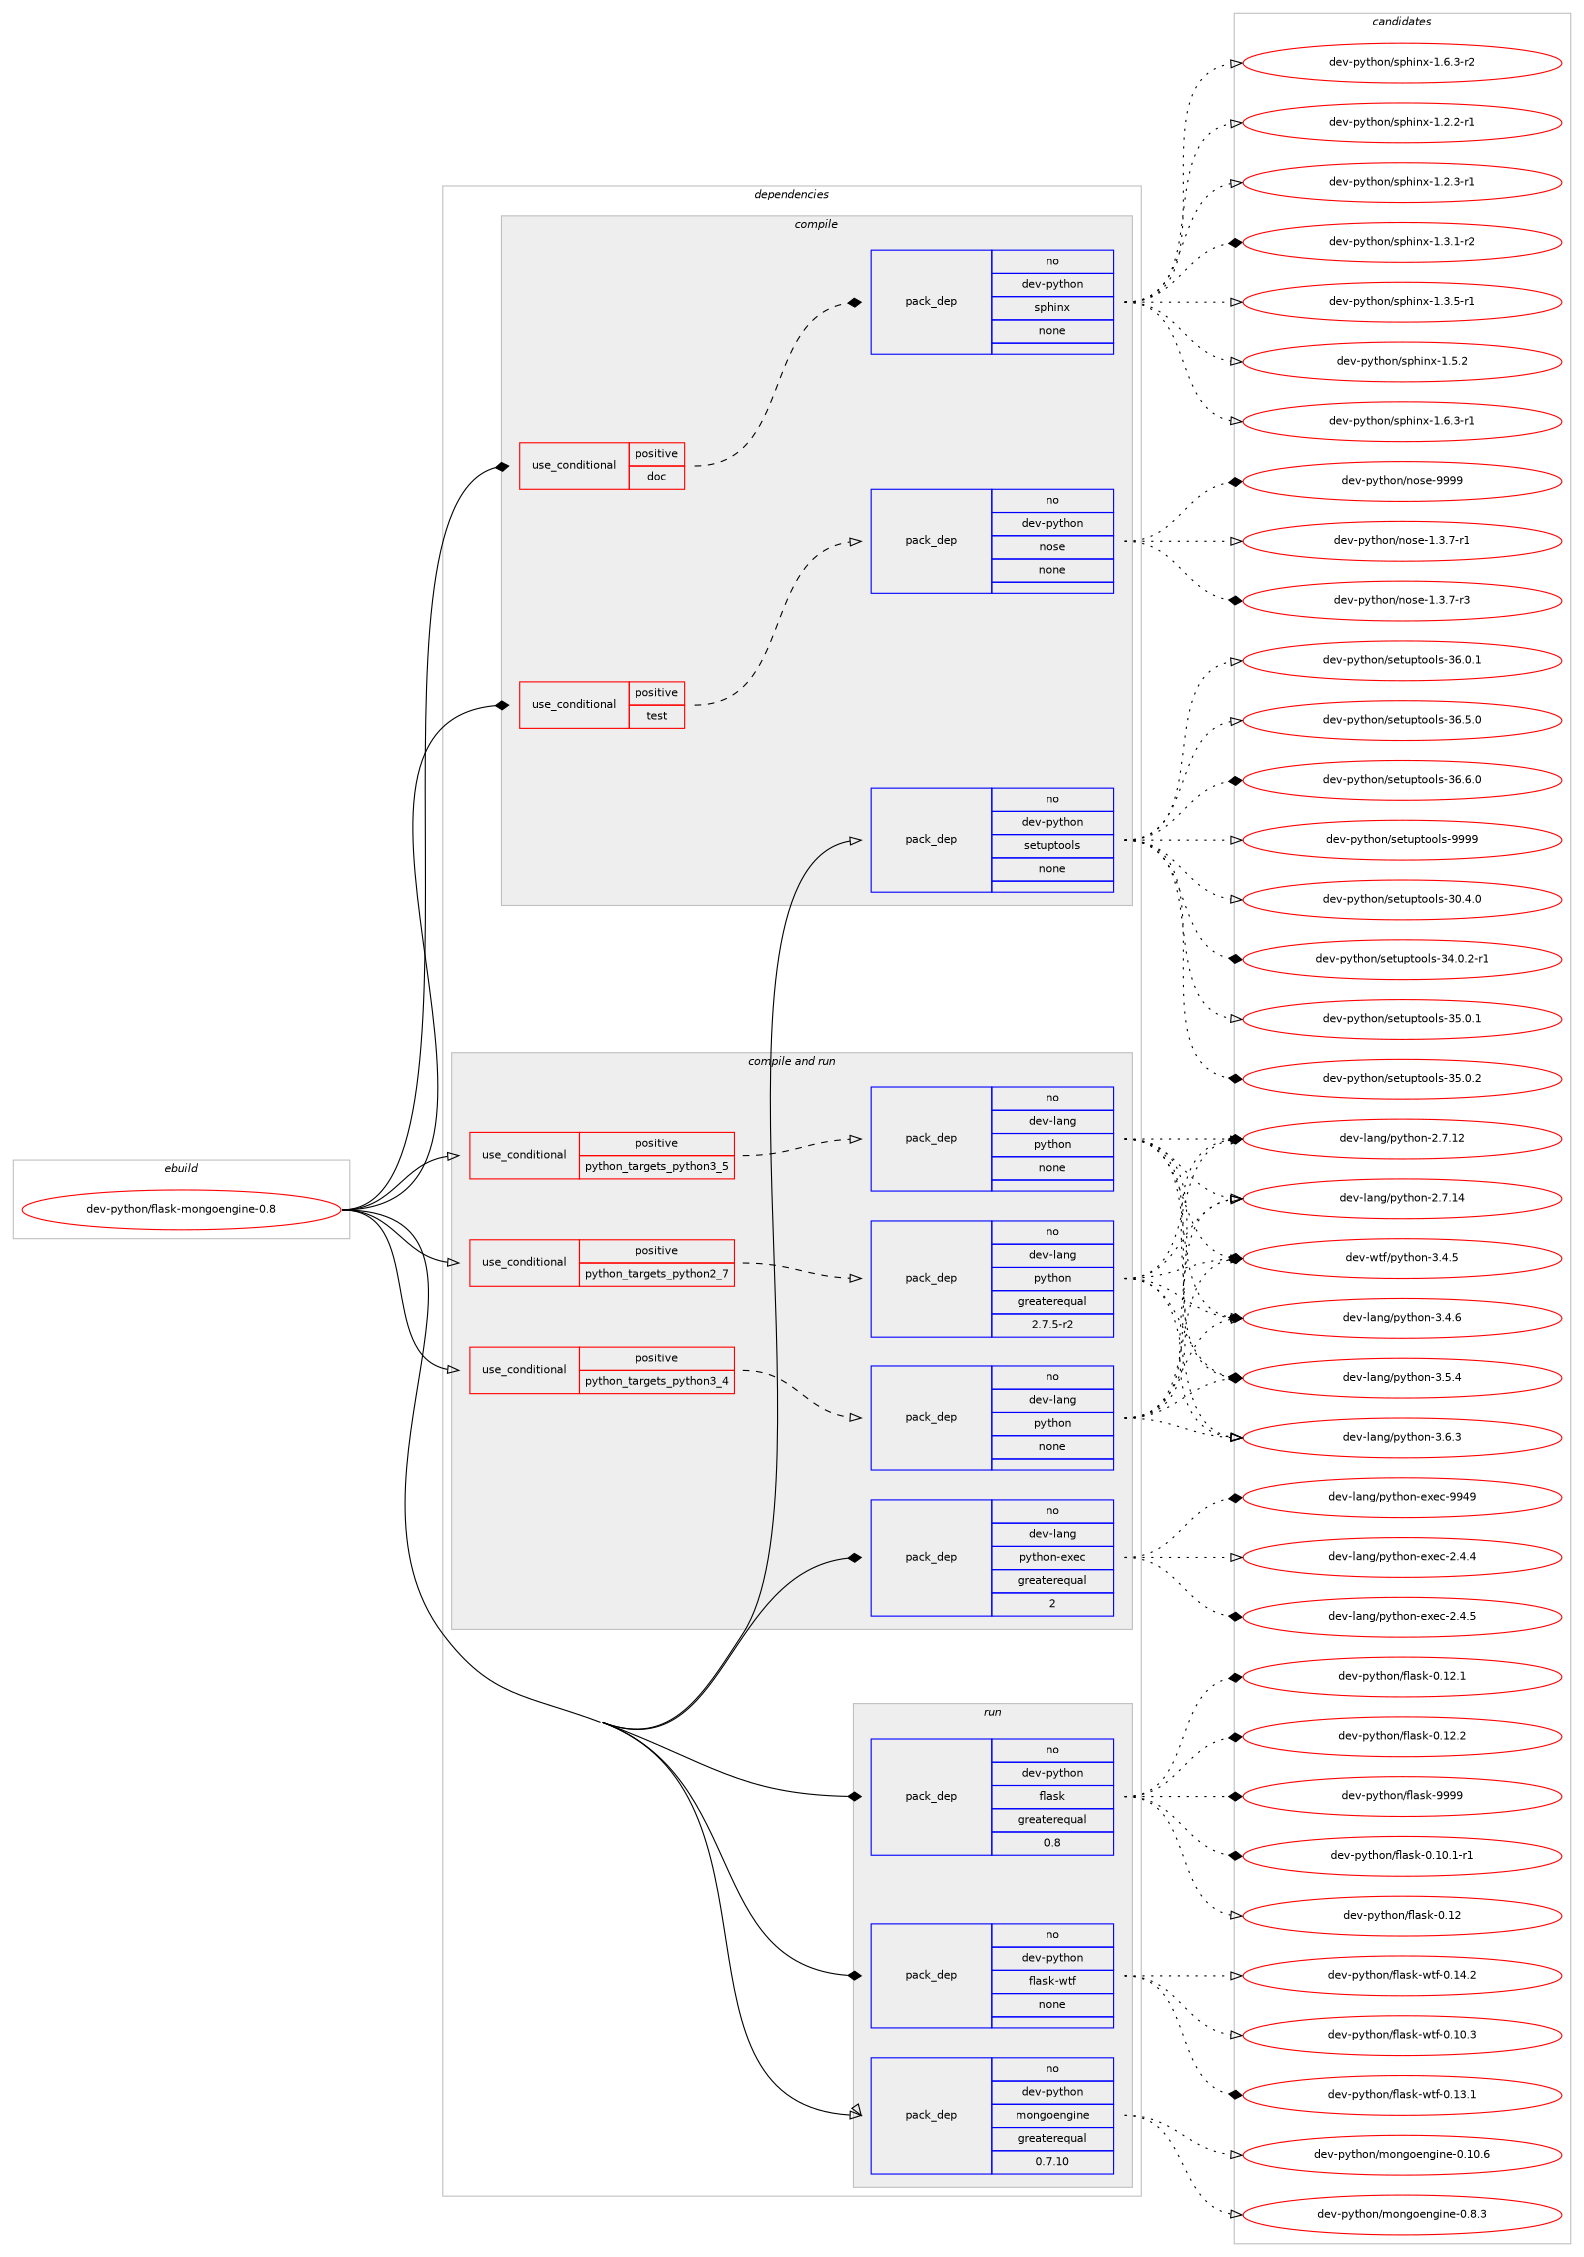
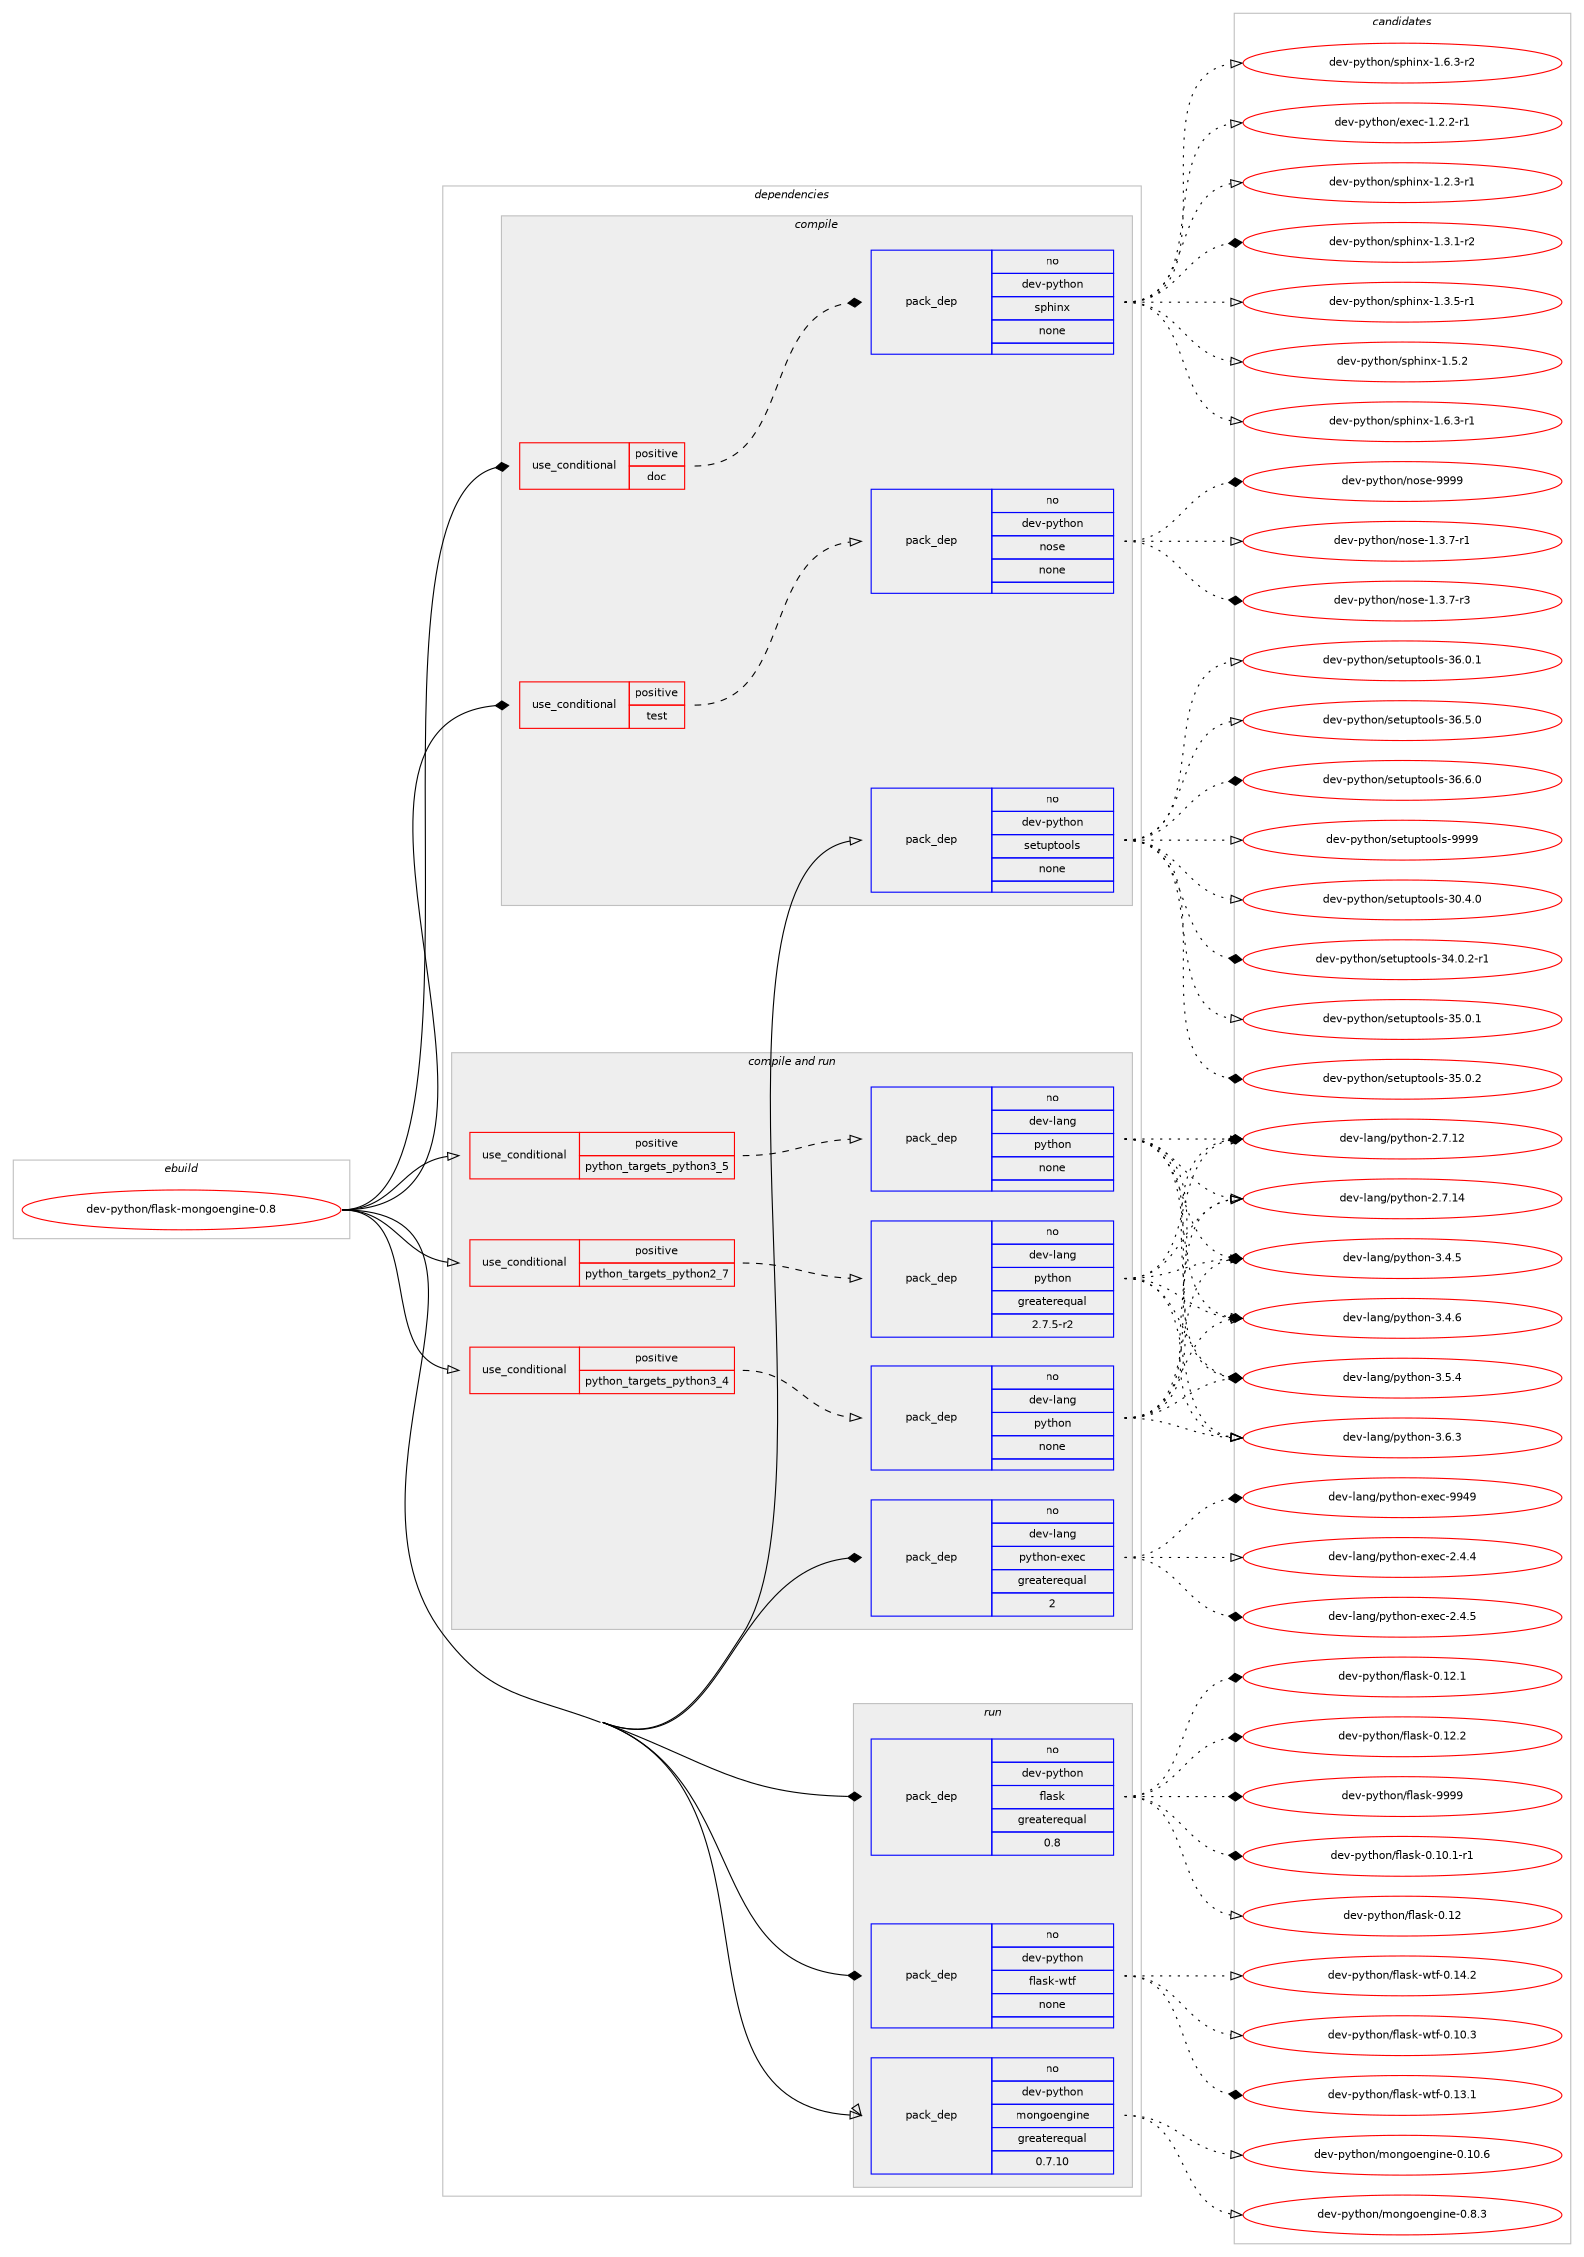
node "dev-python/sphinx-1.2.2-r1": label "dev-python/sphinx-1.2.2-r1" -> "dev-python/exec-1.2.2-r1"
node "dev-wtf/python-3.4.5": label "dev-wtf/python-3.4.5" -> "dev-lang/python-3.4.5"
